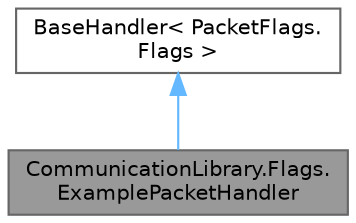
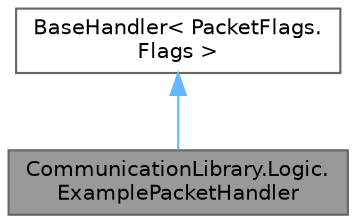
node "CommunicationLibrary.Flags. ExamplePacketHandler": label "CommunicationLibrary.Flags. ExamplePacketHandler" -> "CommunicationLibrary.Logic. ExamplePacketHandler"
